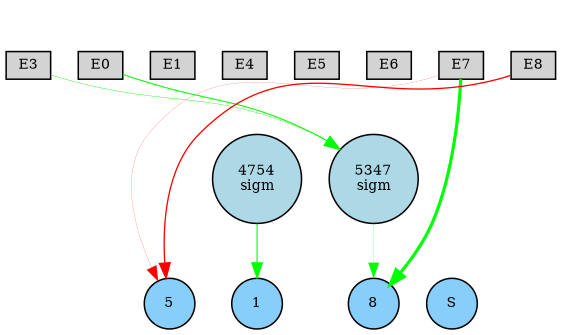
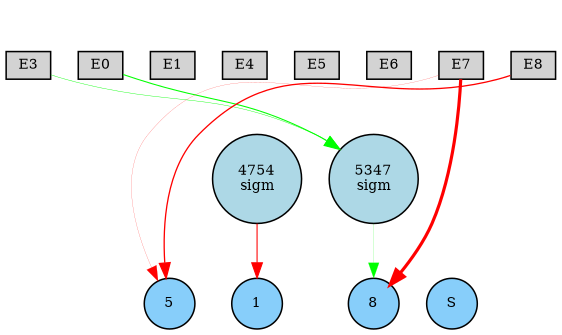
edge "E7" -> "8": color green -> red
edge "4754 sigm" -> "1": color green -> red
